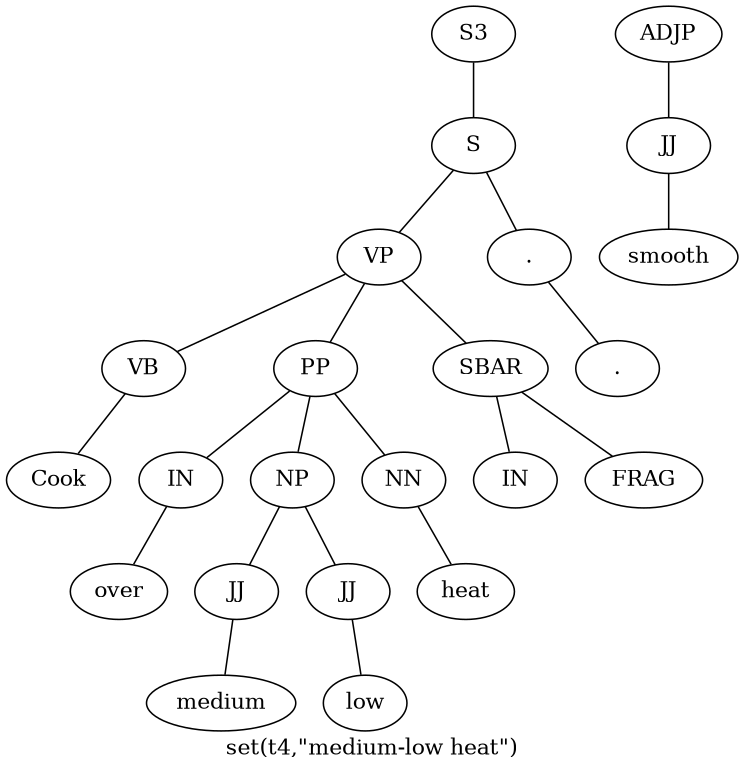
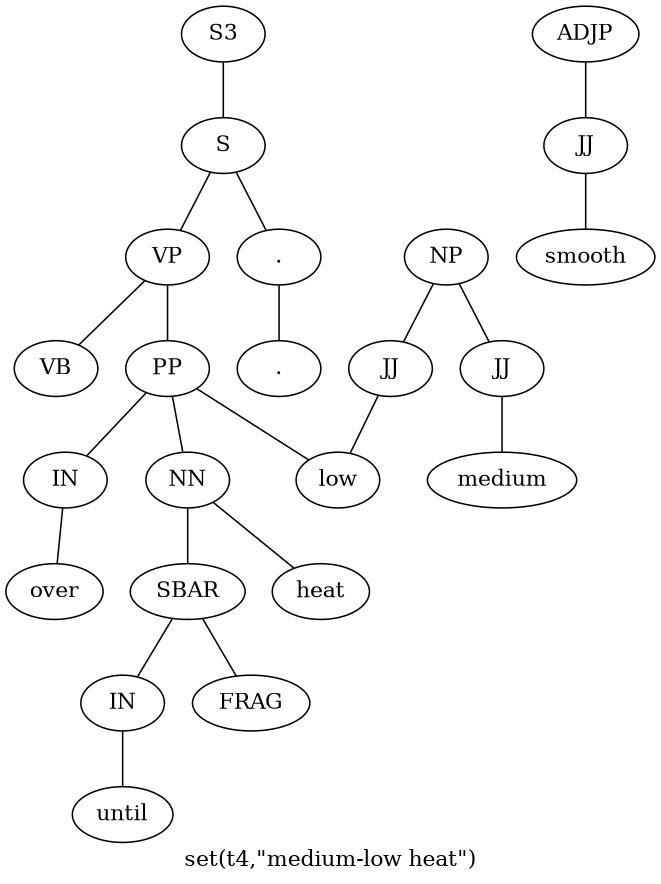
edge "VP" -- "SBAR": now "NN" -- "SBAR"
edge "PP" -- "NP": now "PP" -- "low"
node "Cook": removed
node "until": added
